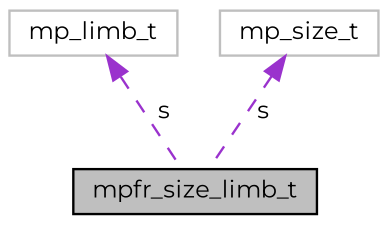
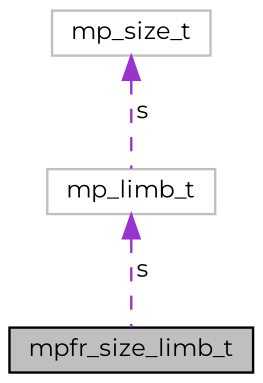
edge "mpfr_size_limb_t" -> "mp_size_t": now "mp_limb_t" -> "mp_size_t"
